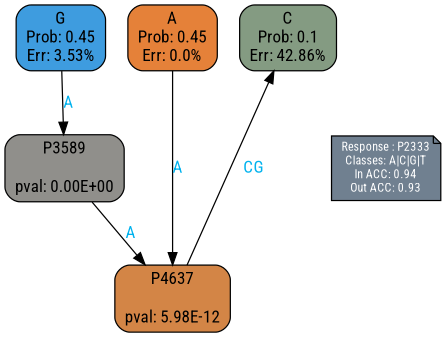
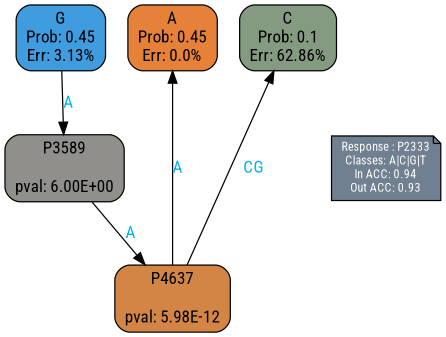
node "G Prob: 0.45 Err: 3.53%": label "G Prob: 0.45 Err: 3.53%" -> "G Prob: 0.45 Err: 3.13%"
node "C Prob: 0.1 Err: 42.86%": label "C Prob: 0.1 Err: 42.86%" -> "C Prob: 0.1 Err: 62.86%"
edge "A Prob: 0.45 Err: 0.0%" -> "P4637 pval: 5.98E-12": reversed
node "P3589 pval: 0.00E+00": label "P3589 pval: 0.00E+00" -> "P3589 pval: 6.00E+00"
